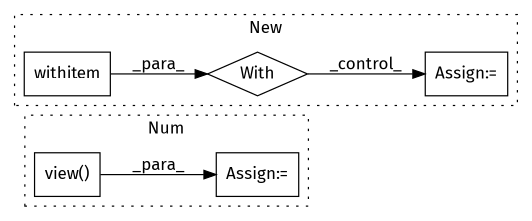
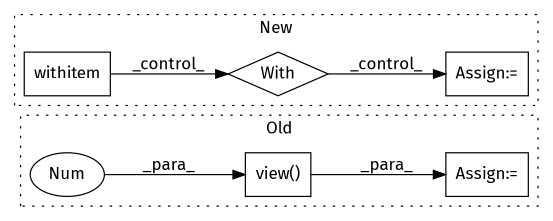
edge "withitem" -> "With": label "_para_" -> "_control_"
cluster "Num": label "Num" -> "Old"
node "Num": added
